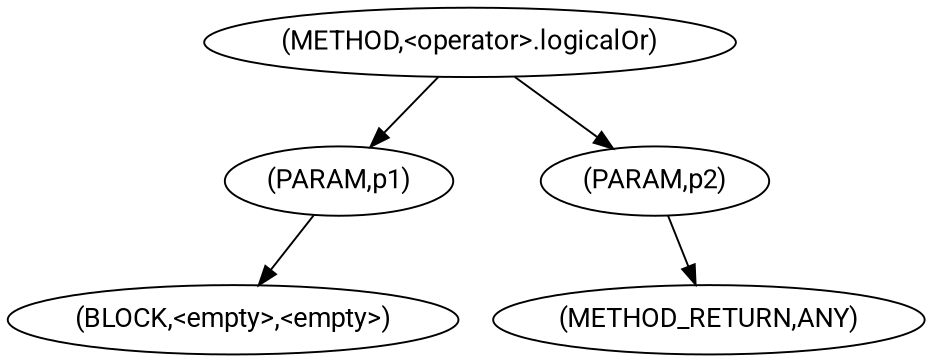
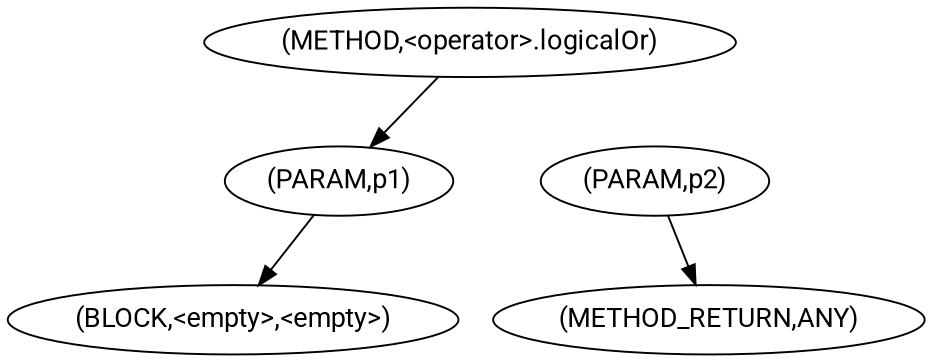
edge "(METHOD,<operator>.logicalOr)" -> "(PARAM,p2)": removed
